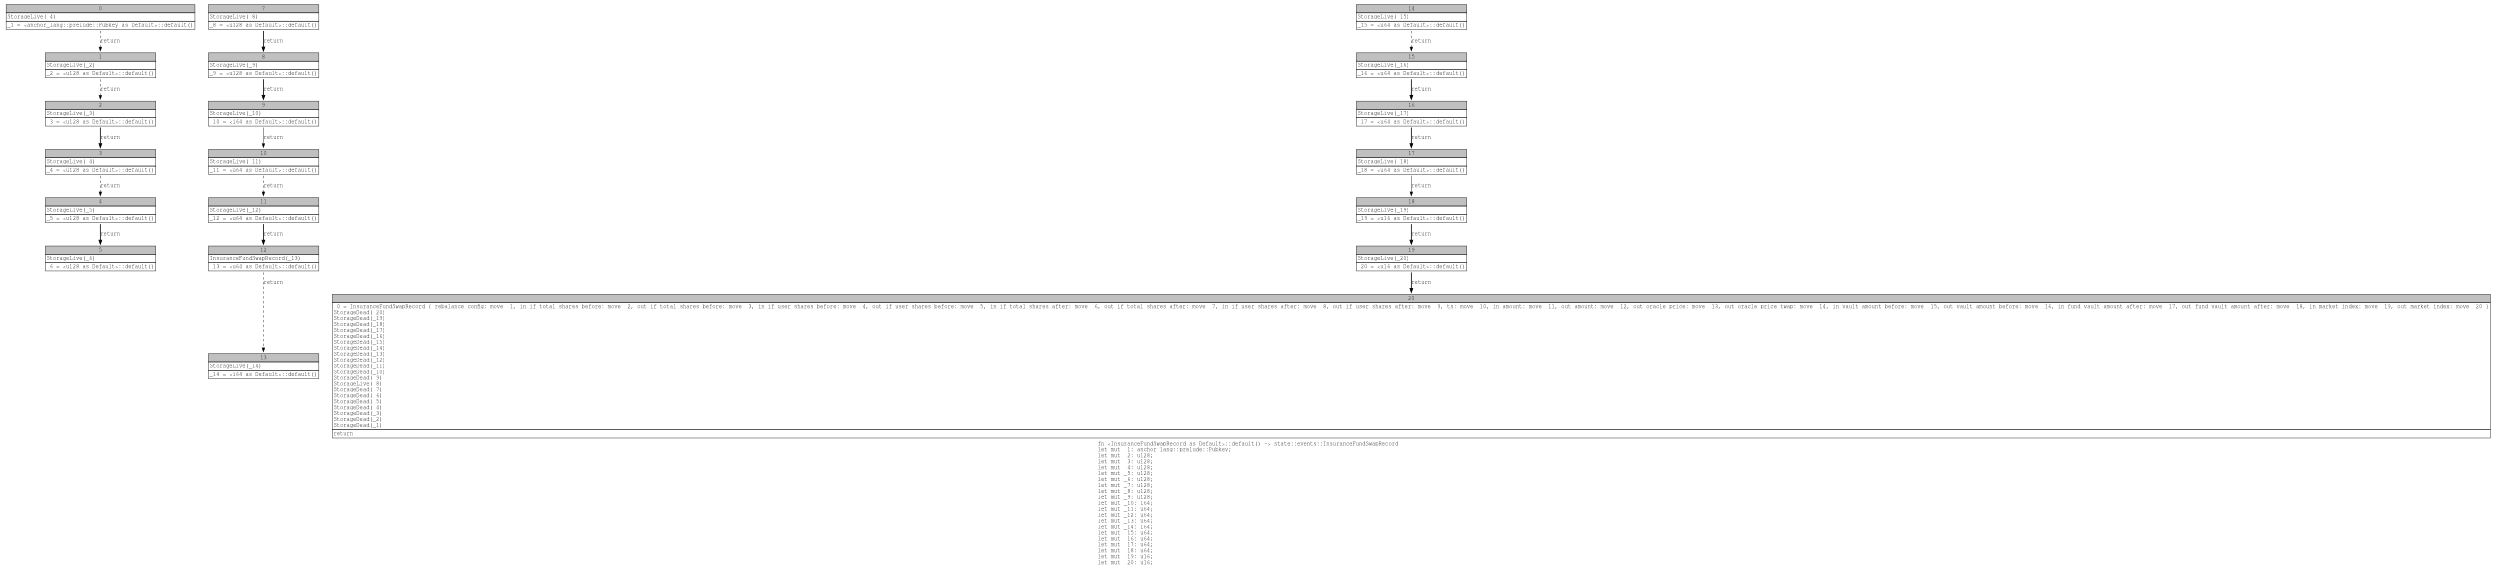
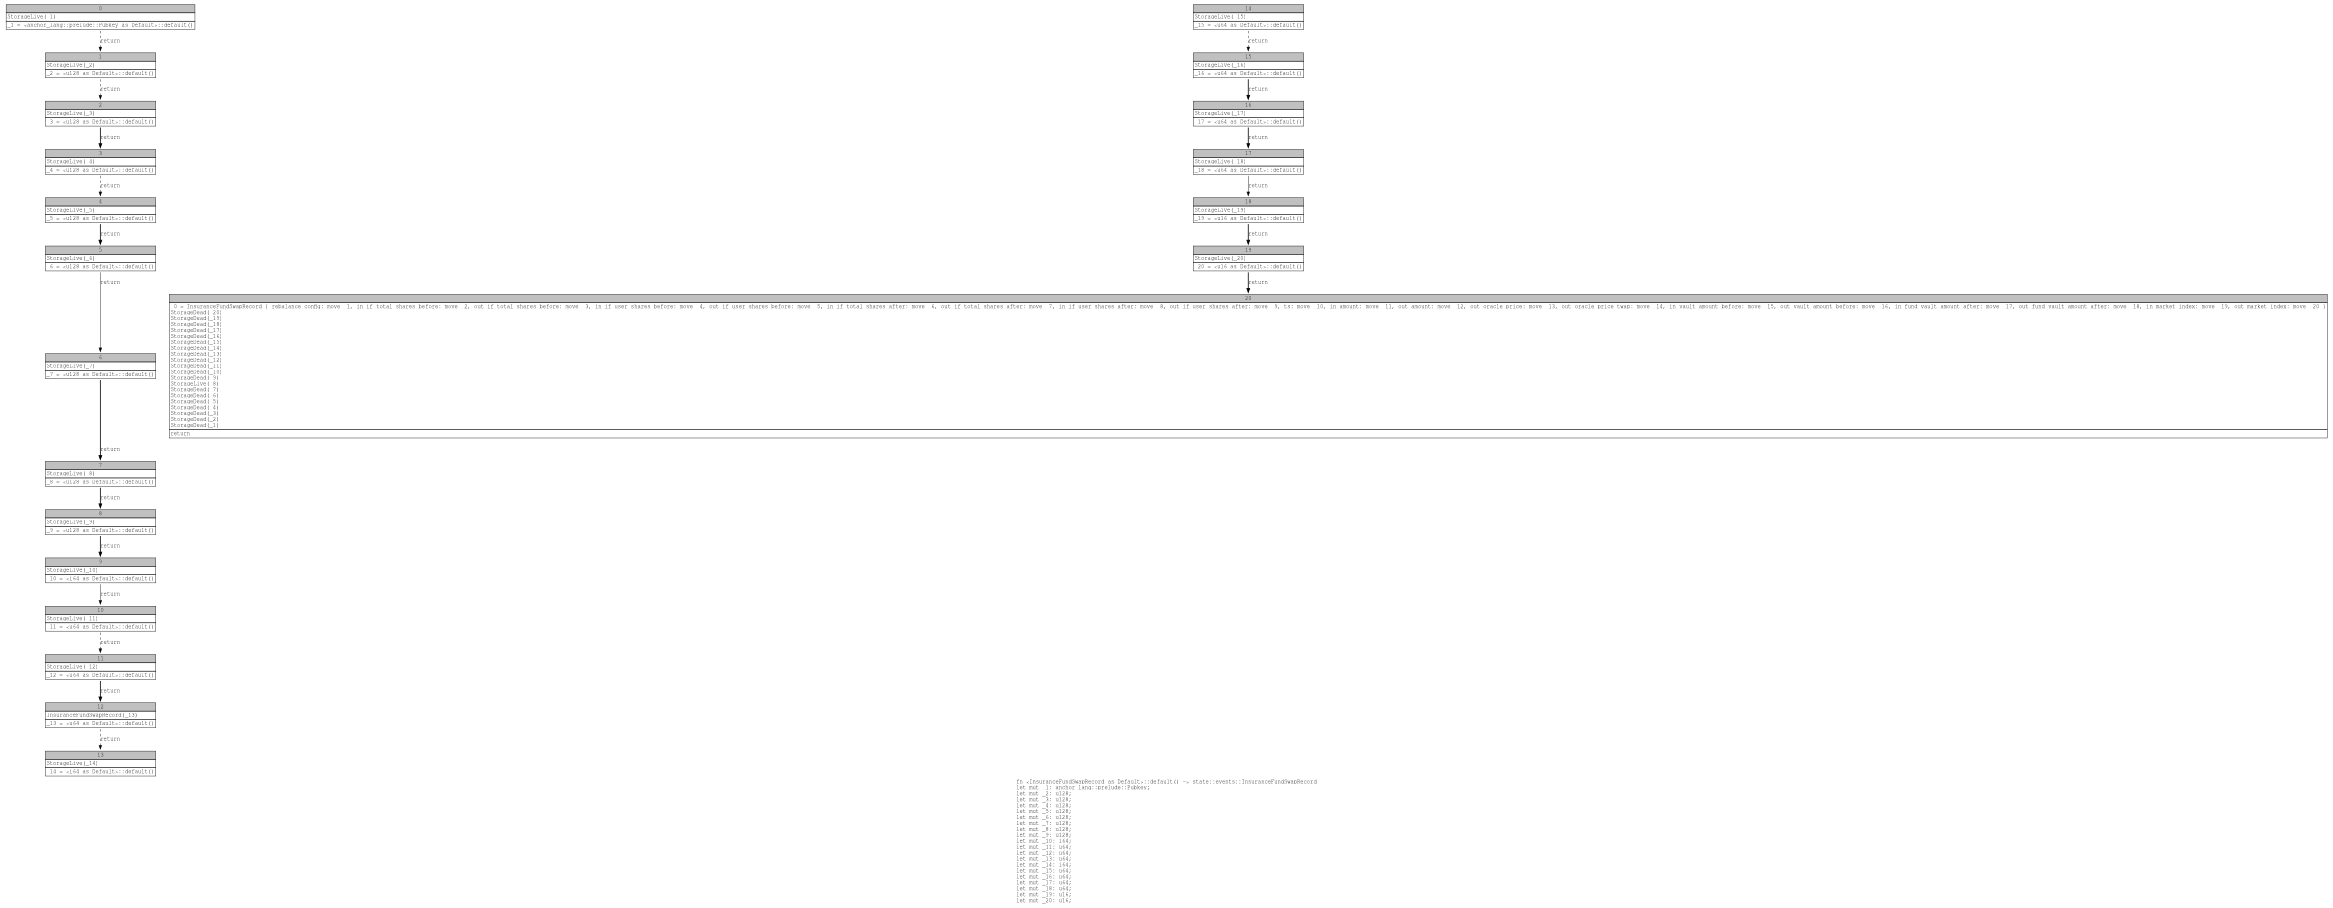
node "0": text "StorageLive(_4)" -> "StorageLive(_1)"
node "6": added
